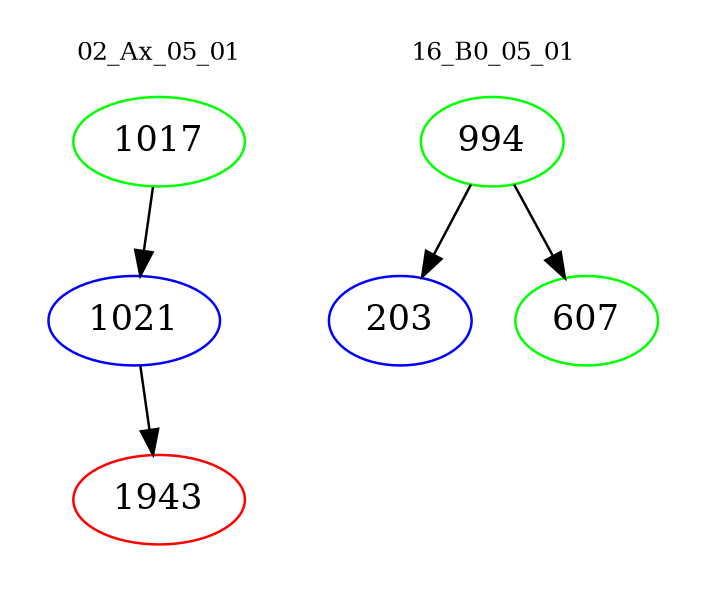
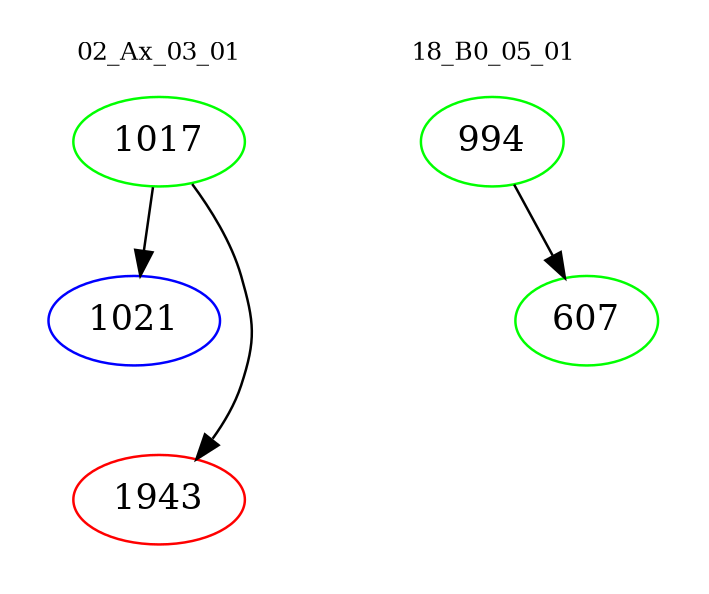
cluster "02_Ax_05_01": label "02_Ax_05_01" -> "02_Ax_03_01"
cluster "16_B0_05_01": label "16_B0_05_01" -> "18_B0_05_01"
node "203": removed
edge "1021" -> "1943": now "1017" -> "1943"
